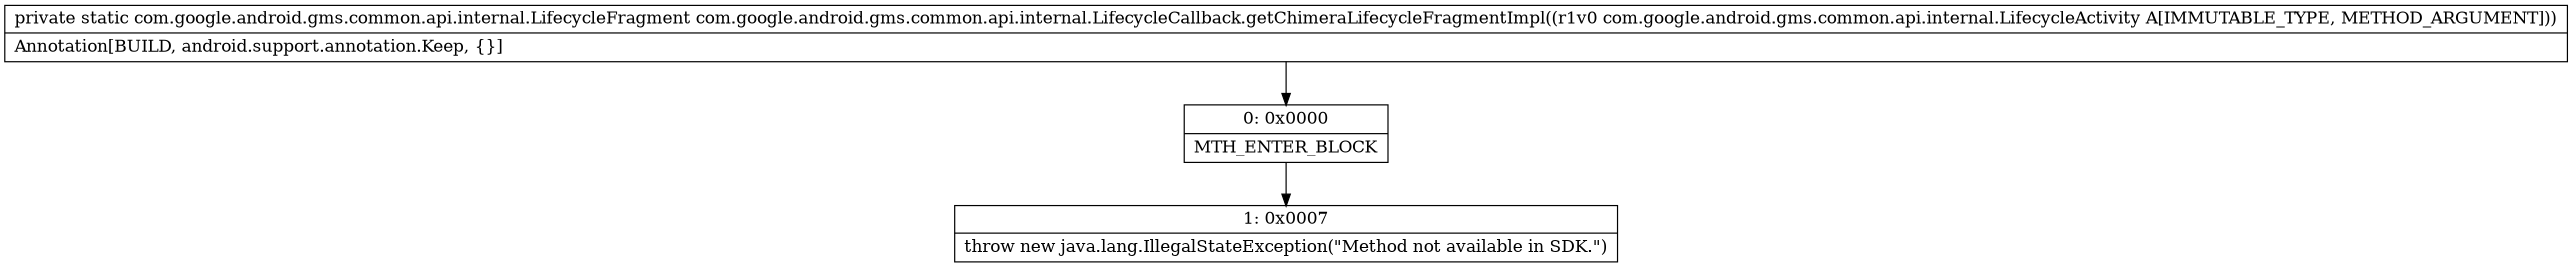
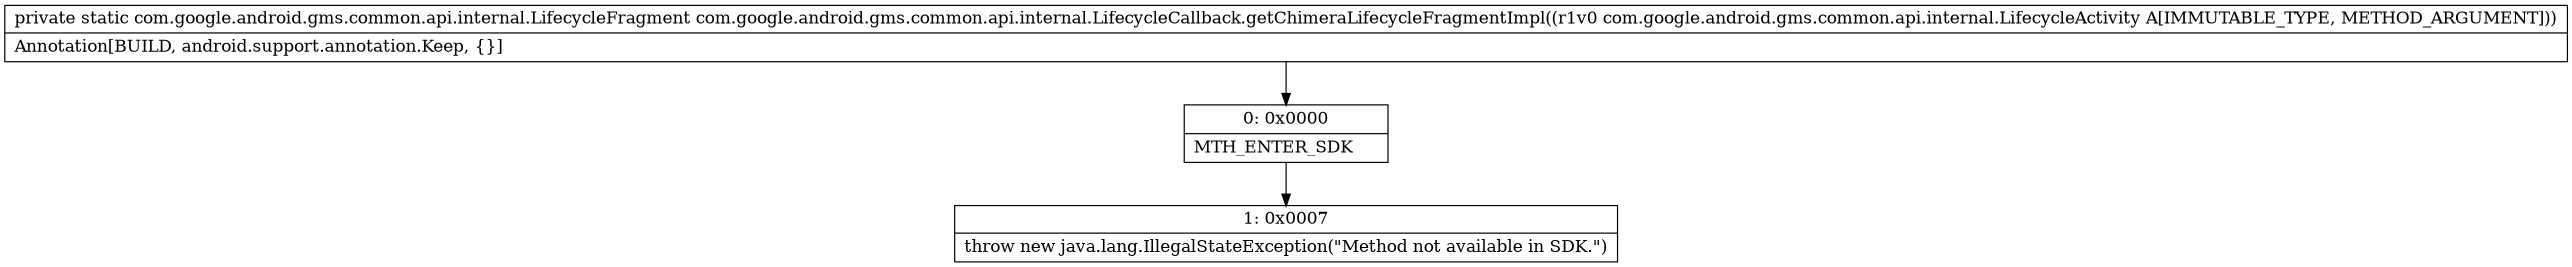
node "0: 0x0000": text "MTH_ENTER_BLOCK" -> "MTH_ENTER_SDK"
